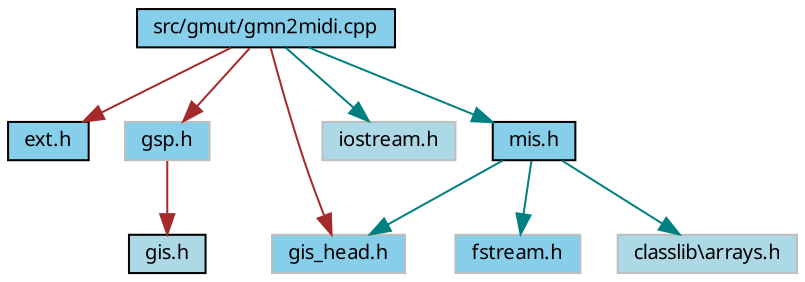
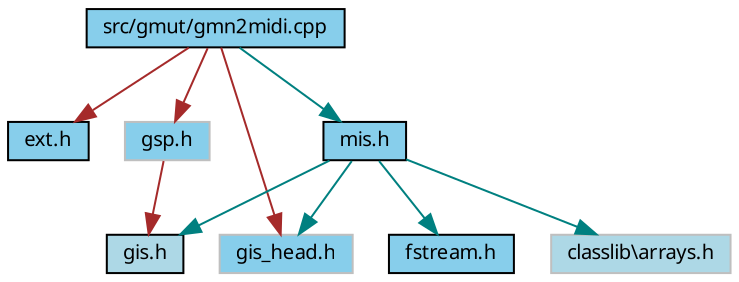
node "iostream.h": removed
edge "mis.h" -> "gis.h": added
node "fstream.h": color grey75 -> black
